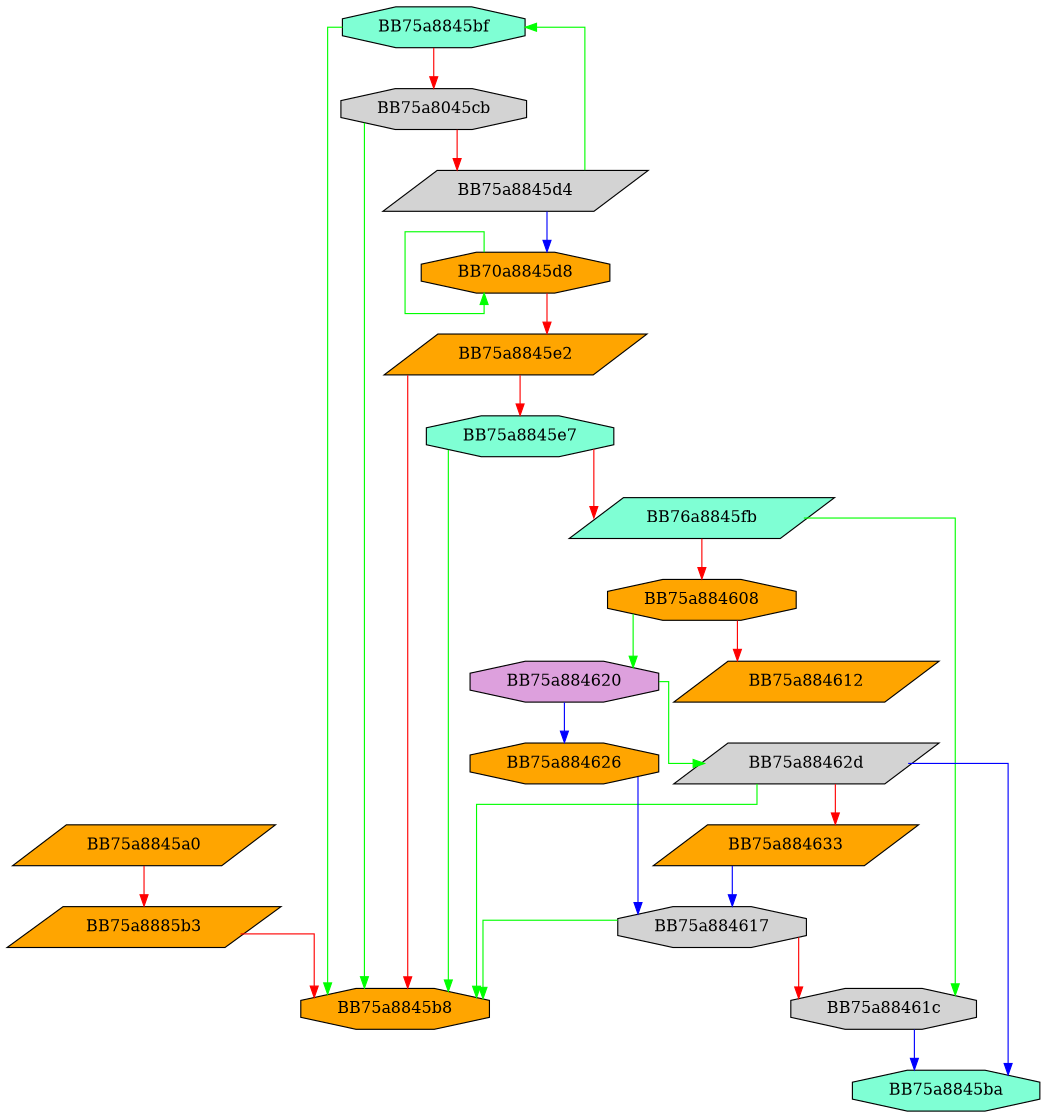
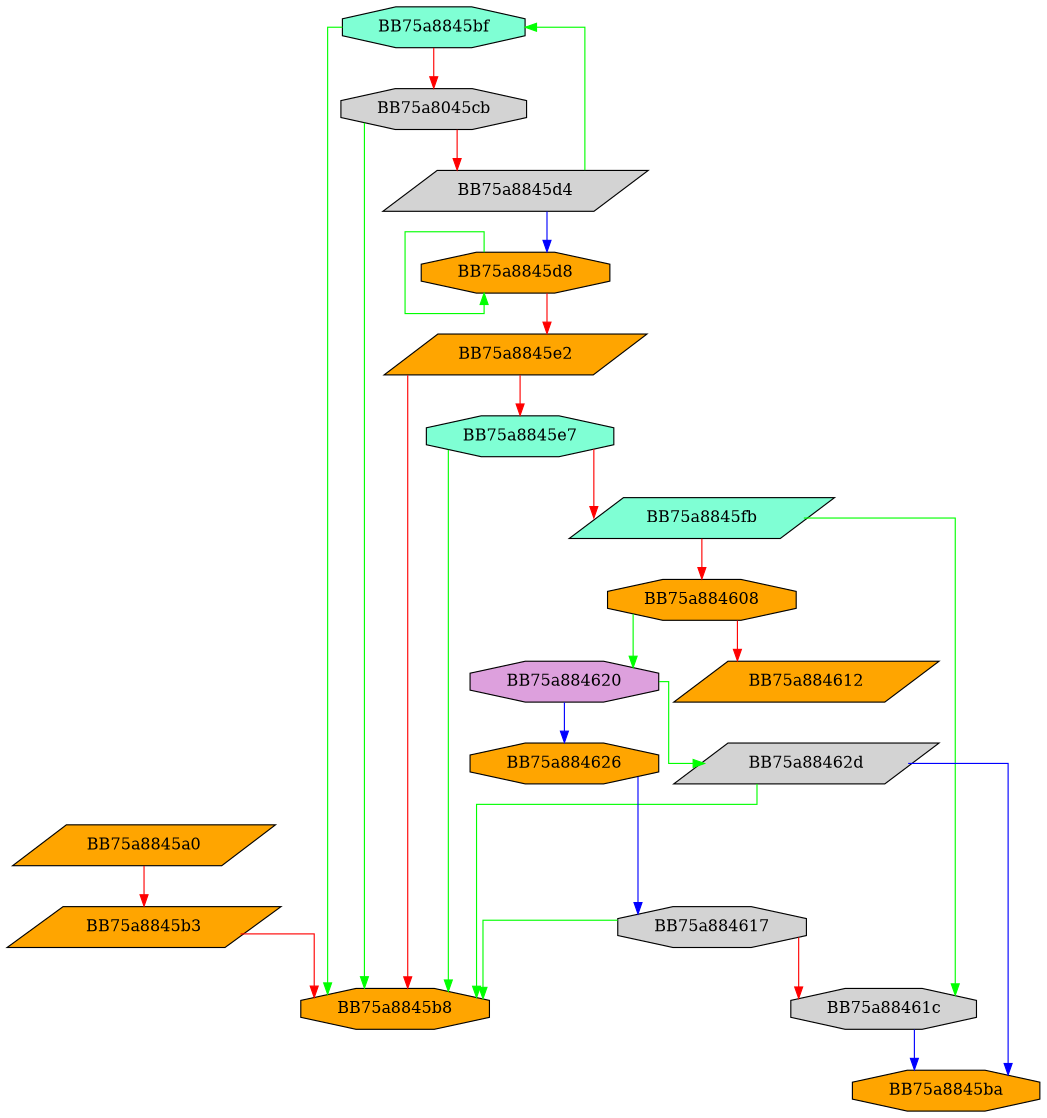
node "BB70a8845d8": label "BB70a8845d8" -> "BB75a8845d8"
node "BB76a8845fb": label "BB76a8845fb" -> "BB75a8845fb"
node "BB75a884633": removed
node "BB75a8885b3": label "BB75a8885b3" -> "BB75a8845b3"
node "BB75a8845ba": fillcolor aquamarine -> orange
